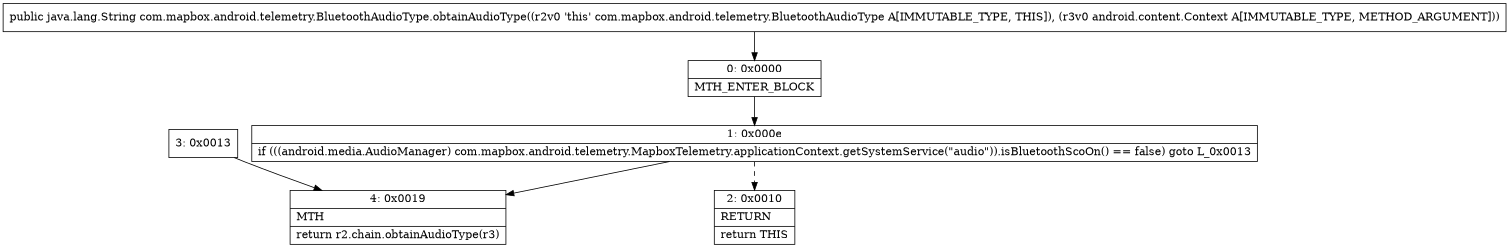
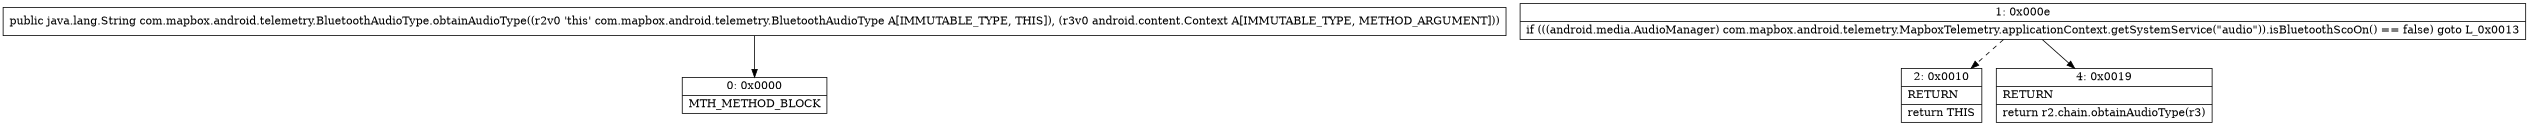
node "0: 0x0000": text "MTH_ENTER_BLOCK" -> "MTH_METHOD_BLOCK"
edge "0: 0x0000" -> "1: 0x000e": removed
node "3: 0x0013": removed
node "4: 0x0019": text "MTH" -> "RETURN"
